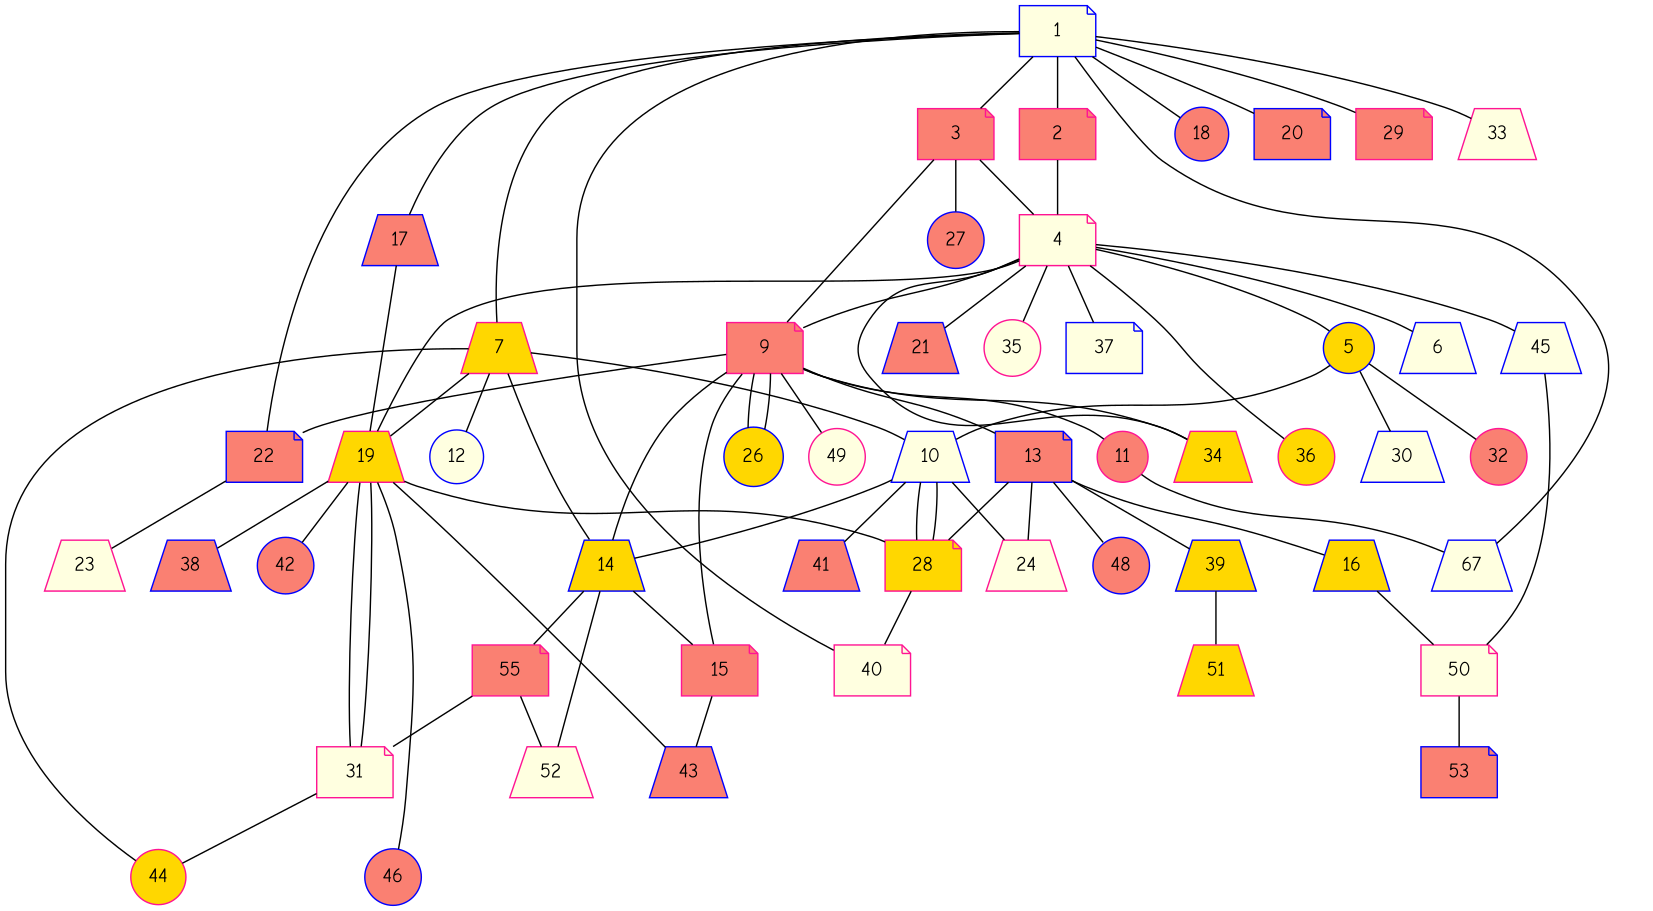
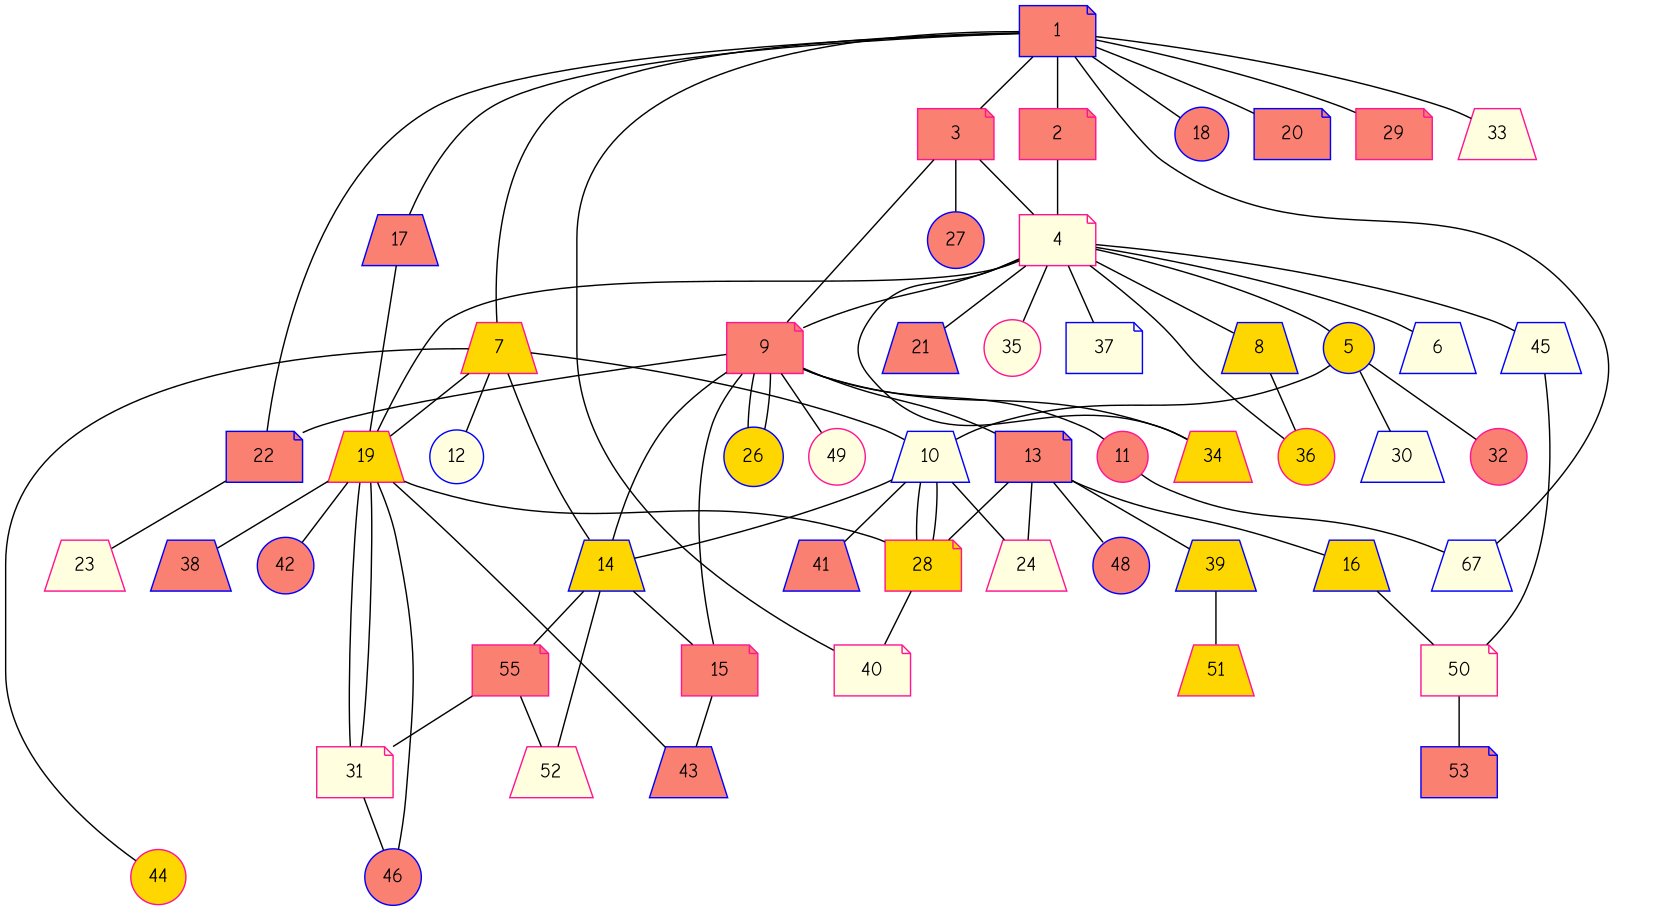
node "1": fillcolor lightyellow -> salmon
node "8": added
edge "31" -- "44": now "31" -- "46"
